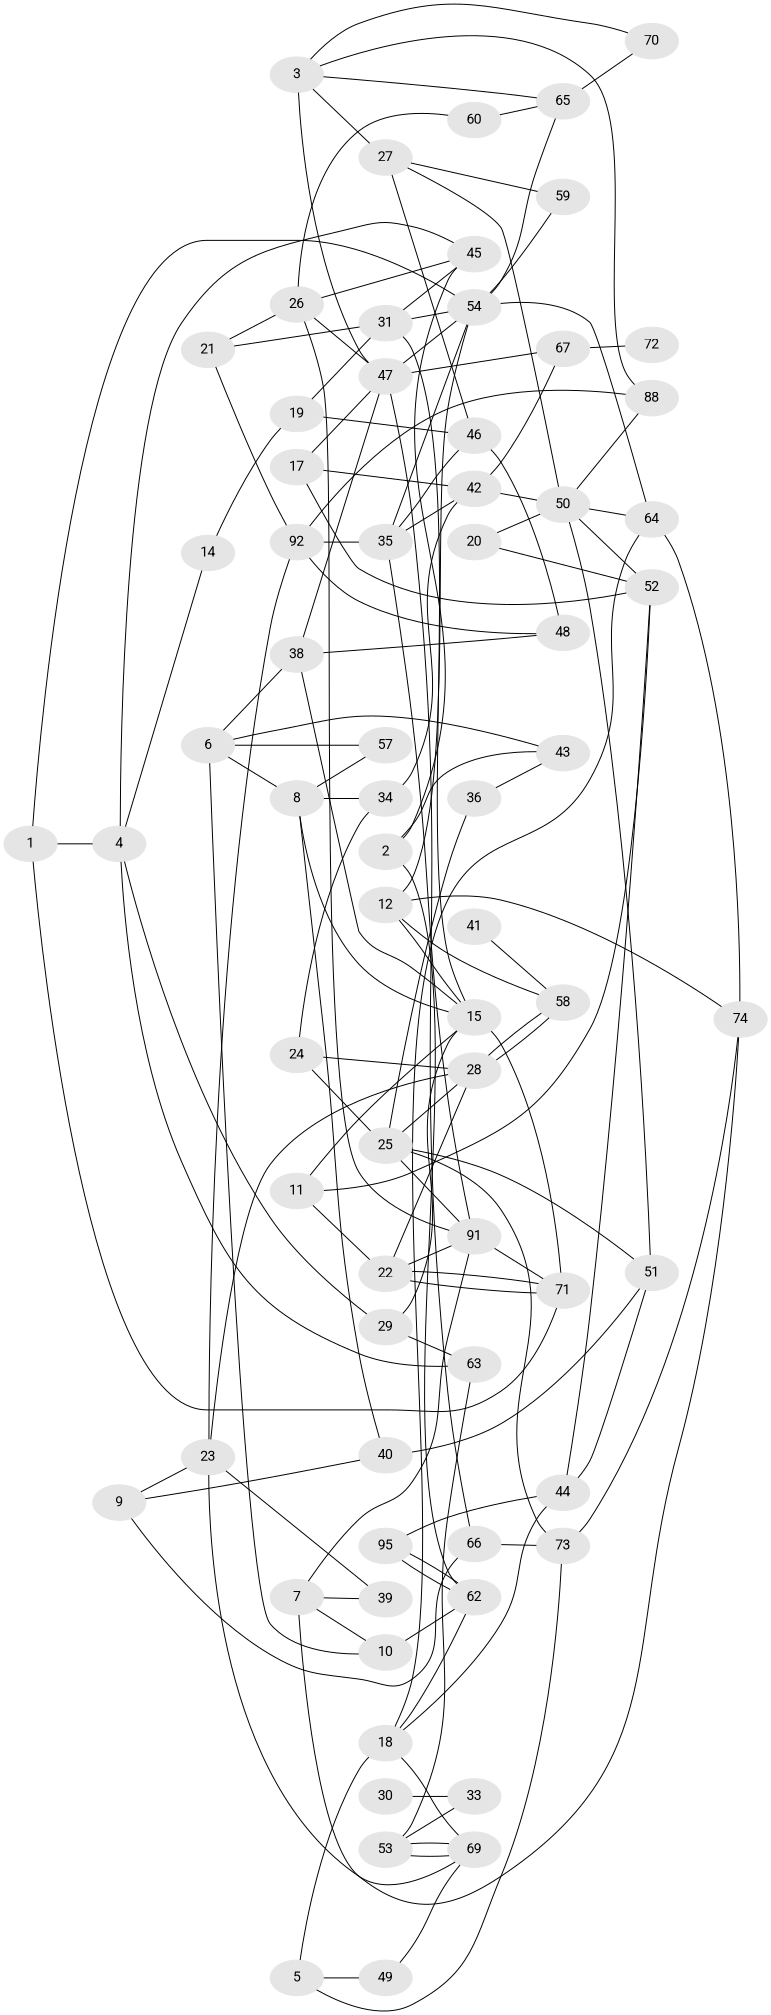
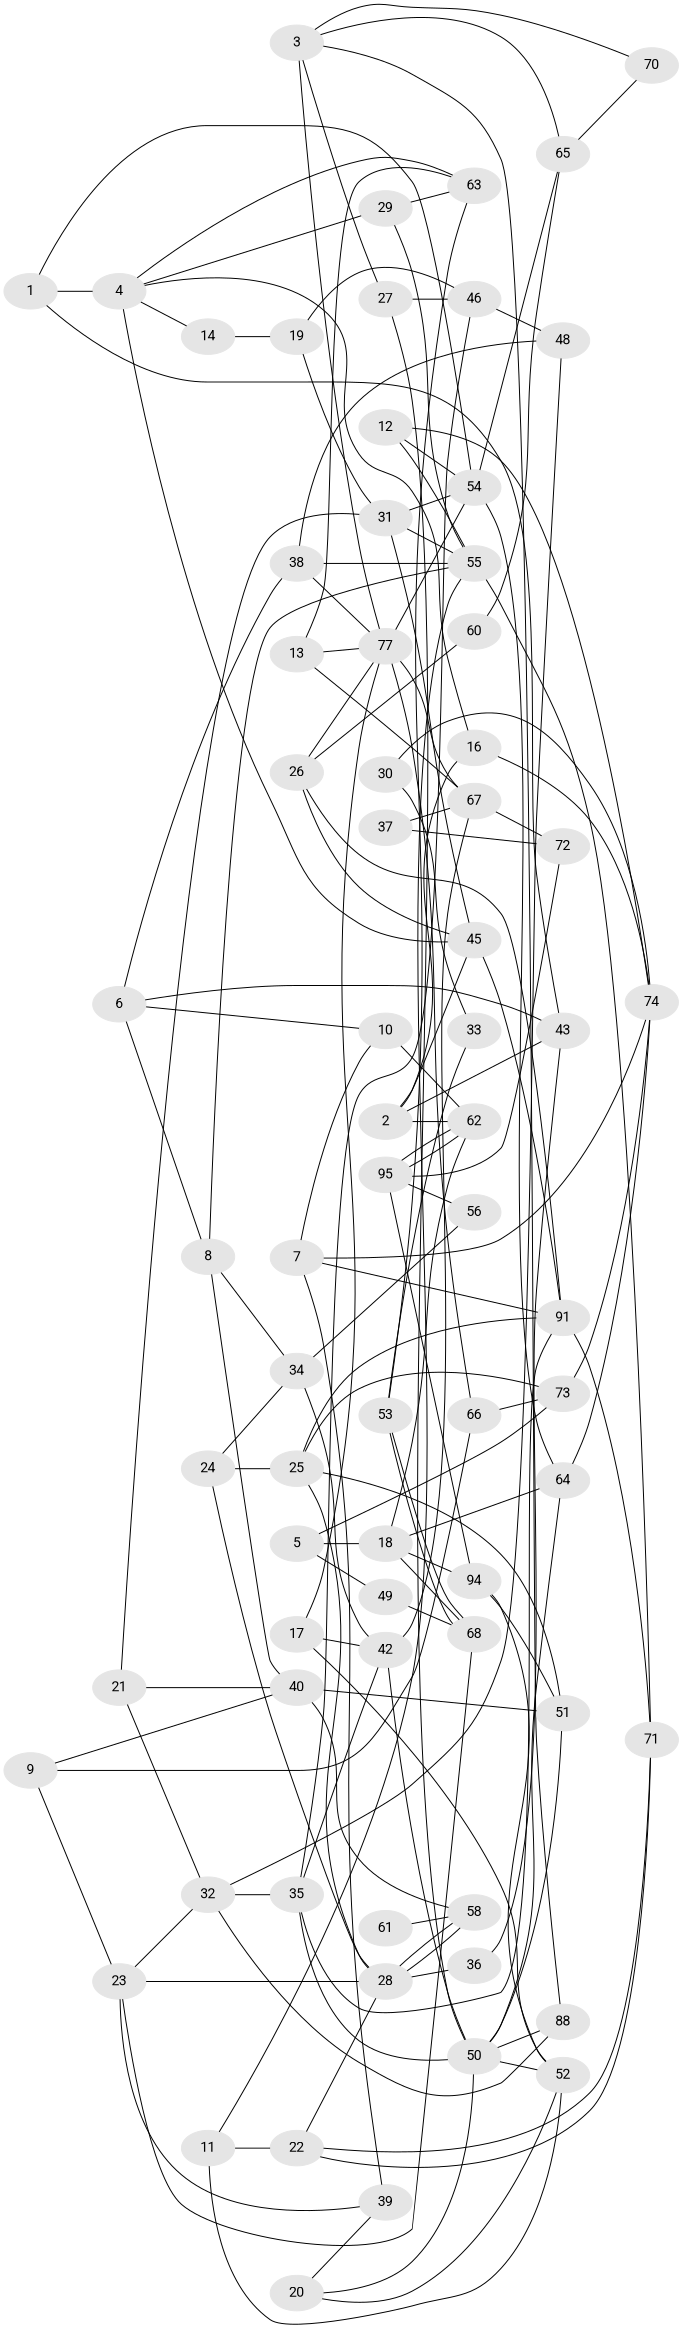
node "59": removed
edge "26" -- "21": now "40" -- "21"
node "47": label "47" -> "77"
edge "54" -- "35": now "50" -- "35"
node "92": label "92" -> "32"
node "13": added
node "57": removed
node "16": added
edge "30" -- "74": added
node "37": added
node "41": label "41" -> "61"
edge "12" -- "58": now "40" -- "58"
edge "36" -- "25": now "36" -- "28"
node "15": label "15" -> "55"
edge "72" -- "95": added
node "56": added
edge "91" -- "22": now "91" -- "45"
edge "1" -- "71": now "1" -- "43"
node "44": label "44" -> "94"
node "69": label "69" -> "68"
edge "39" -- "20": added
